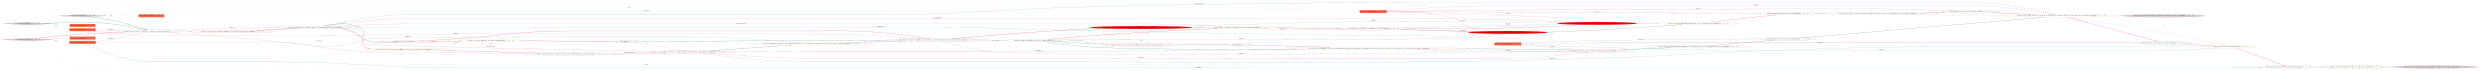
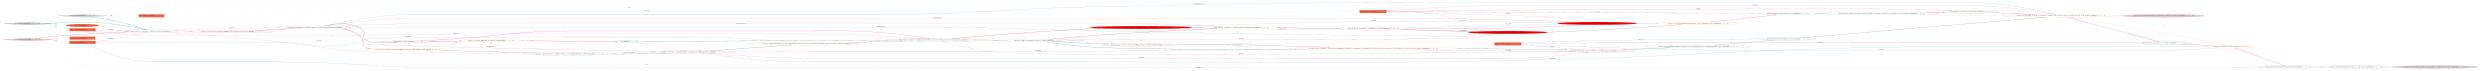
node "Environment env@@@2@@@['0', '1', '0']": shape box -> ellipse
